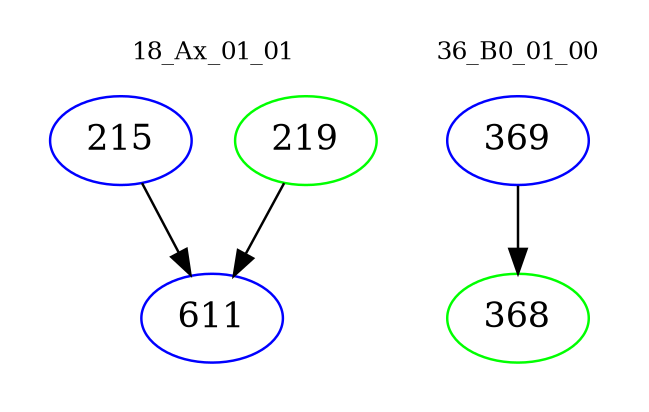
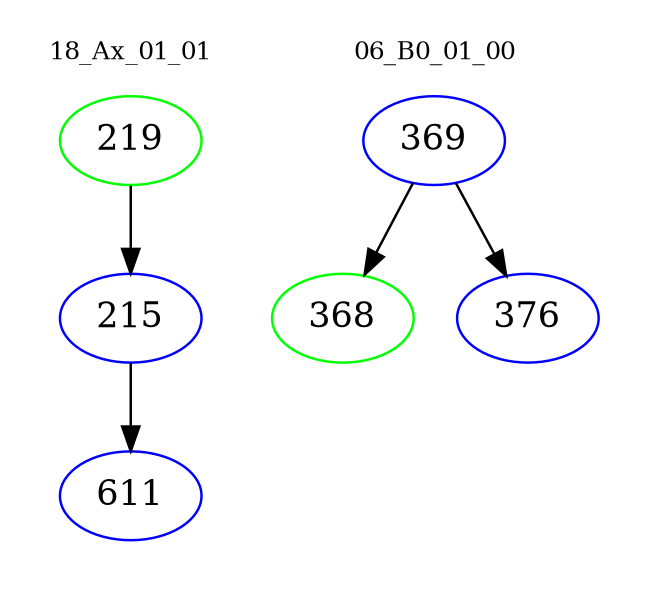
cluster "36_B0_01_00": label "36_B0_01_00" -> "06_B0_01_00"
edge "219" -> "611": now "219" -> "215"
node "376": added
